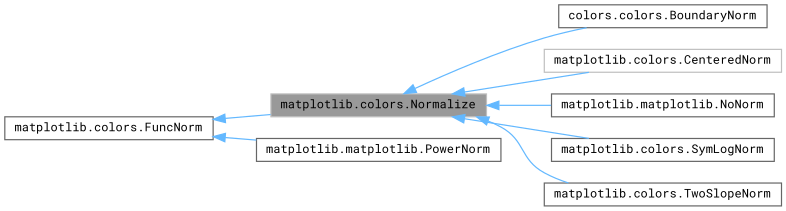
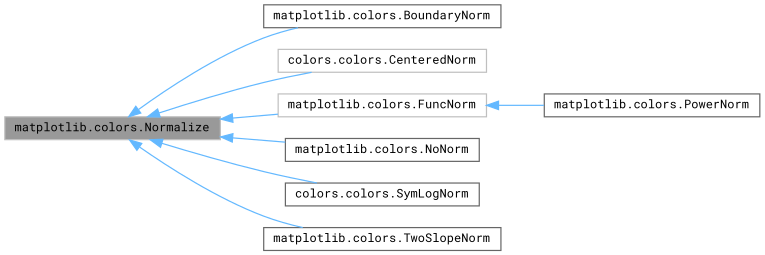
node "colors.colors.BoundaryNorm": label "colors.colors.BoundaryNorm" -> "matplotlib.colors.BoundaryNorm"
node "matplotlib.colors.CenteredNorm": label "matplotlib.colors.CenteredNorm" -> "colors.colors.CenteredNorm"
node "matplotlib.matplotlib.NoNorm": label "matplotlib.matplotlib.NoNorm" -> "matplotlib.colors.NoNorm"
edge "matplotlib.colors.Normalize" -> "matplotlib.colors.FuncNorm": reversed
node "matplotlib.colors.FuncNorm": color gray40 -> grey75
node "matplotlib.matplotlib.PowerNorm": label "matplotlib.matplotlib.PowerNorm" -> "matplotlib.colors.PowerNorm"
node "matplotlib.colors.SymLogNorm": label "matplotlib.colors.SymLogNorm" -> "colors.colors.SymLogNorm"
